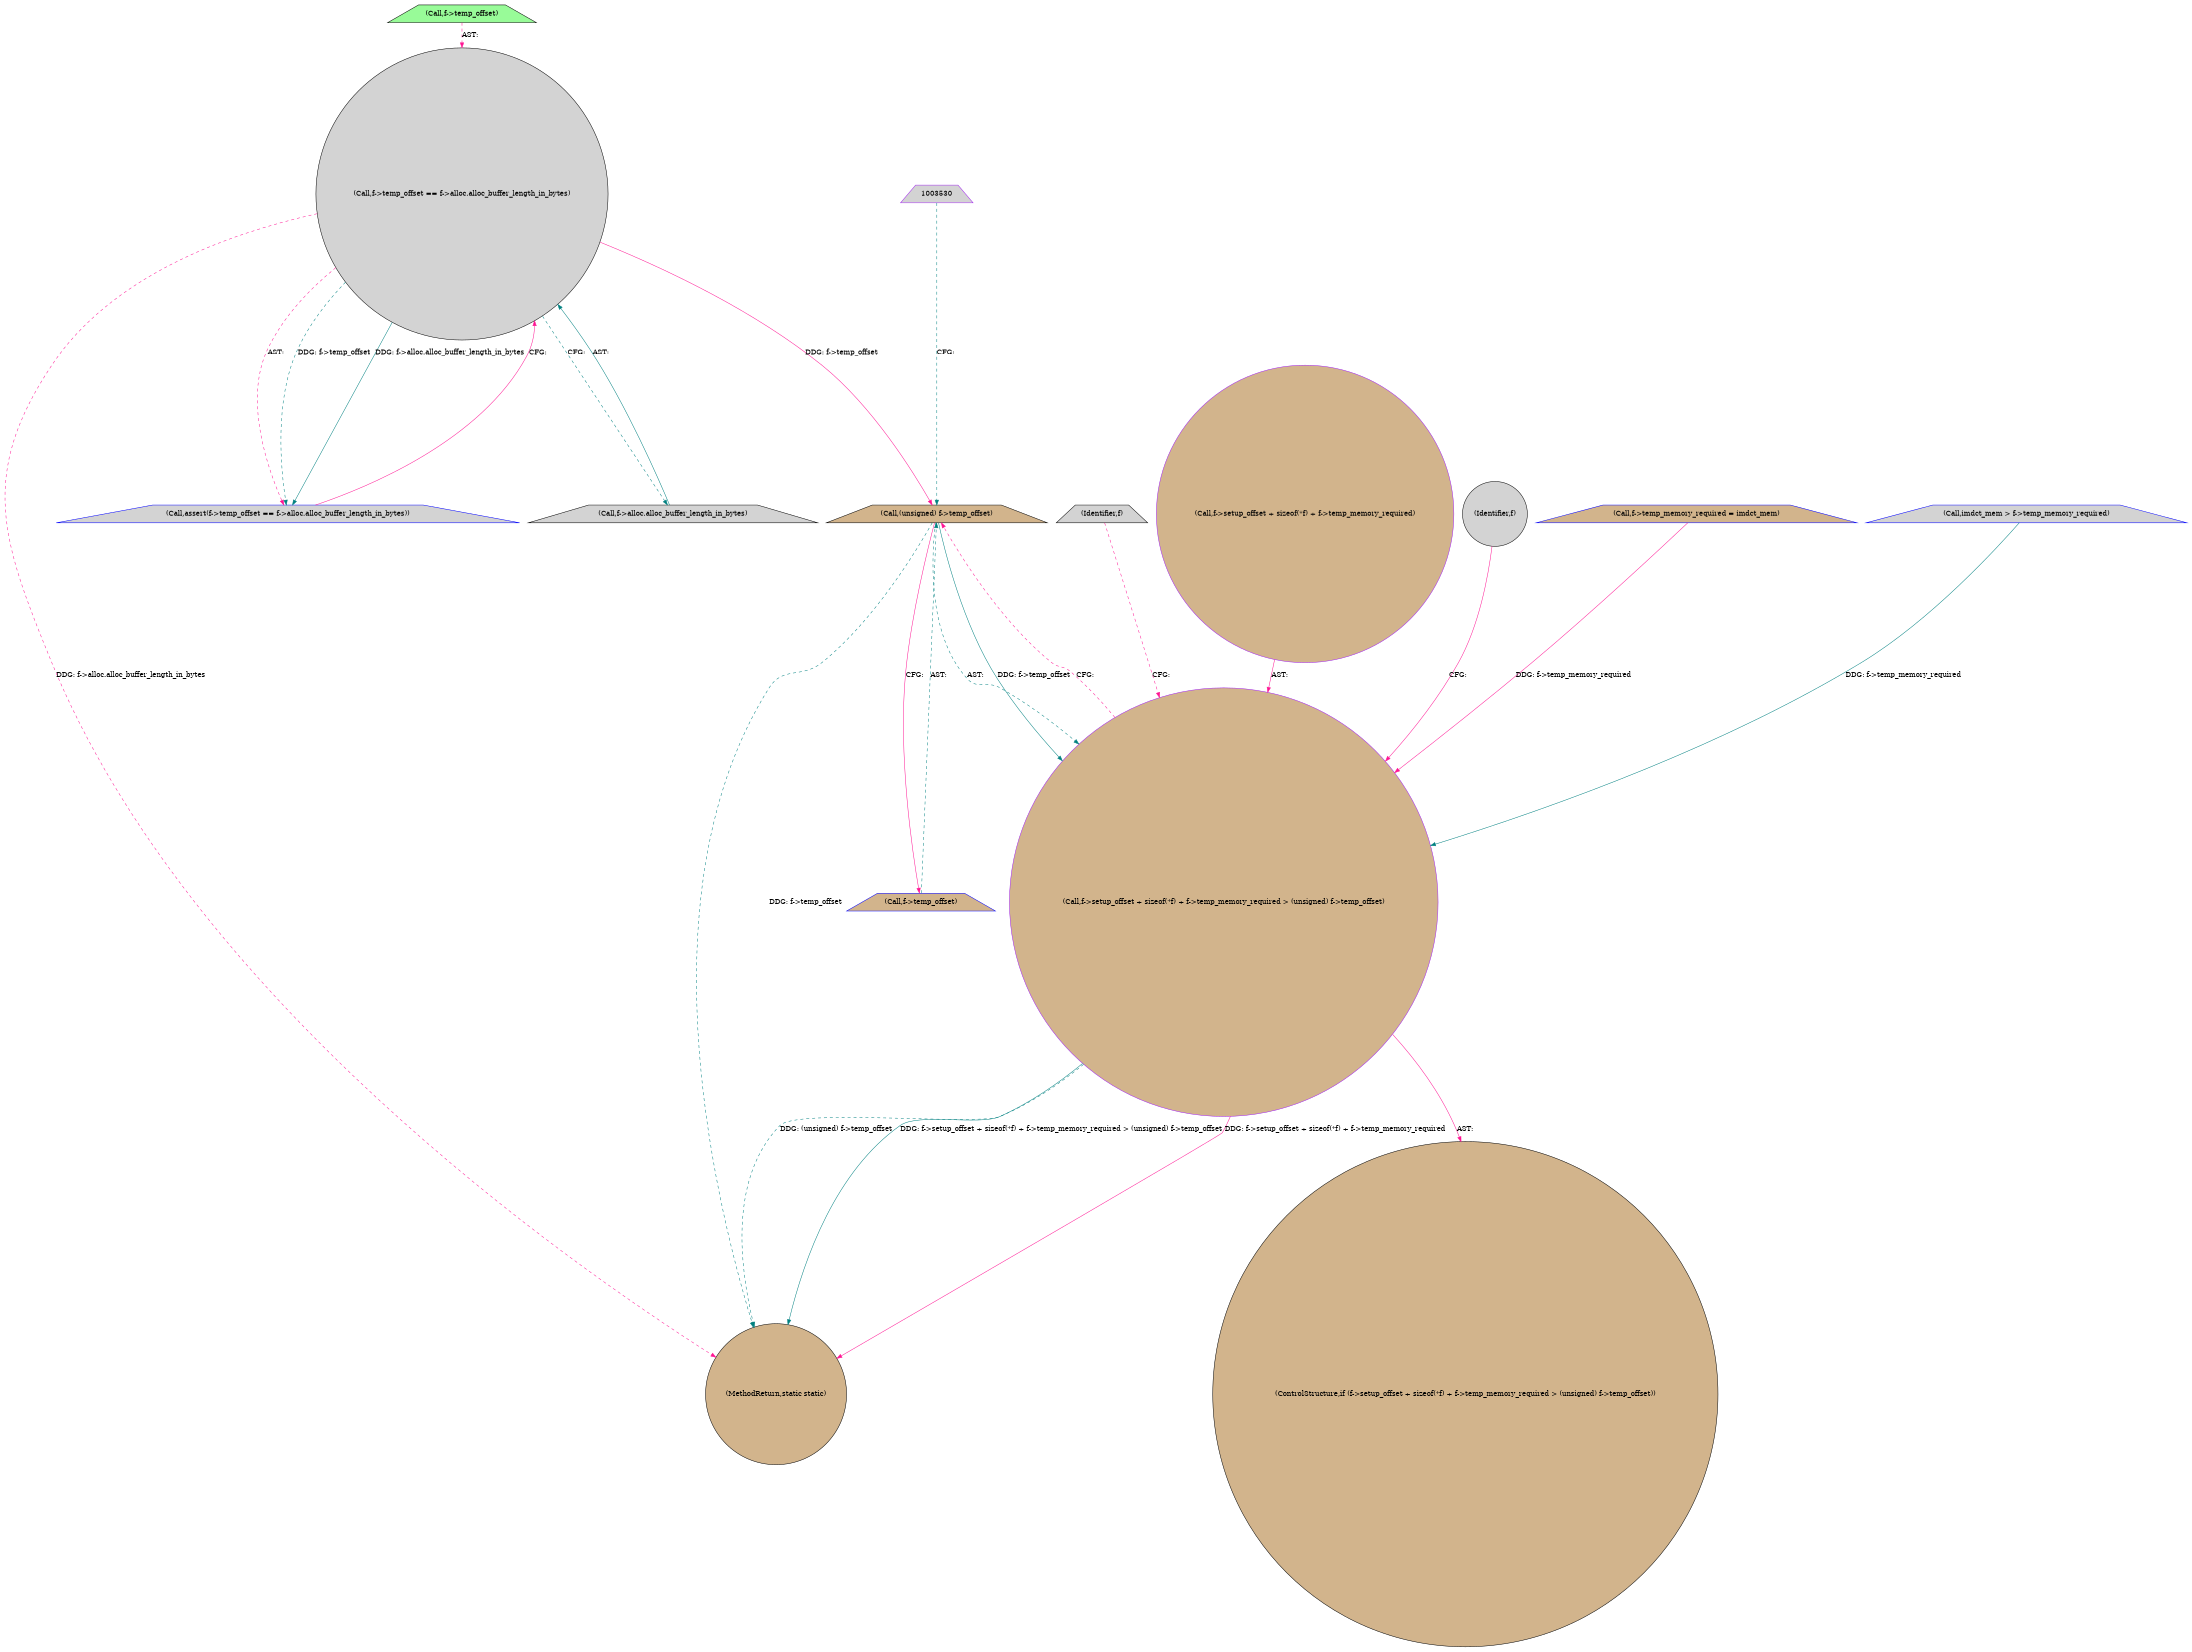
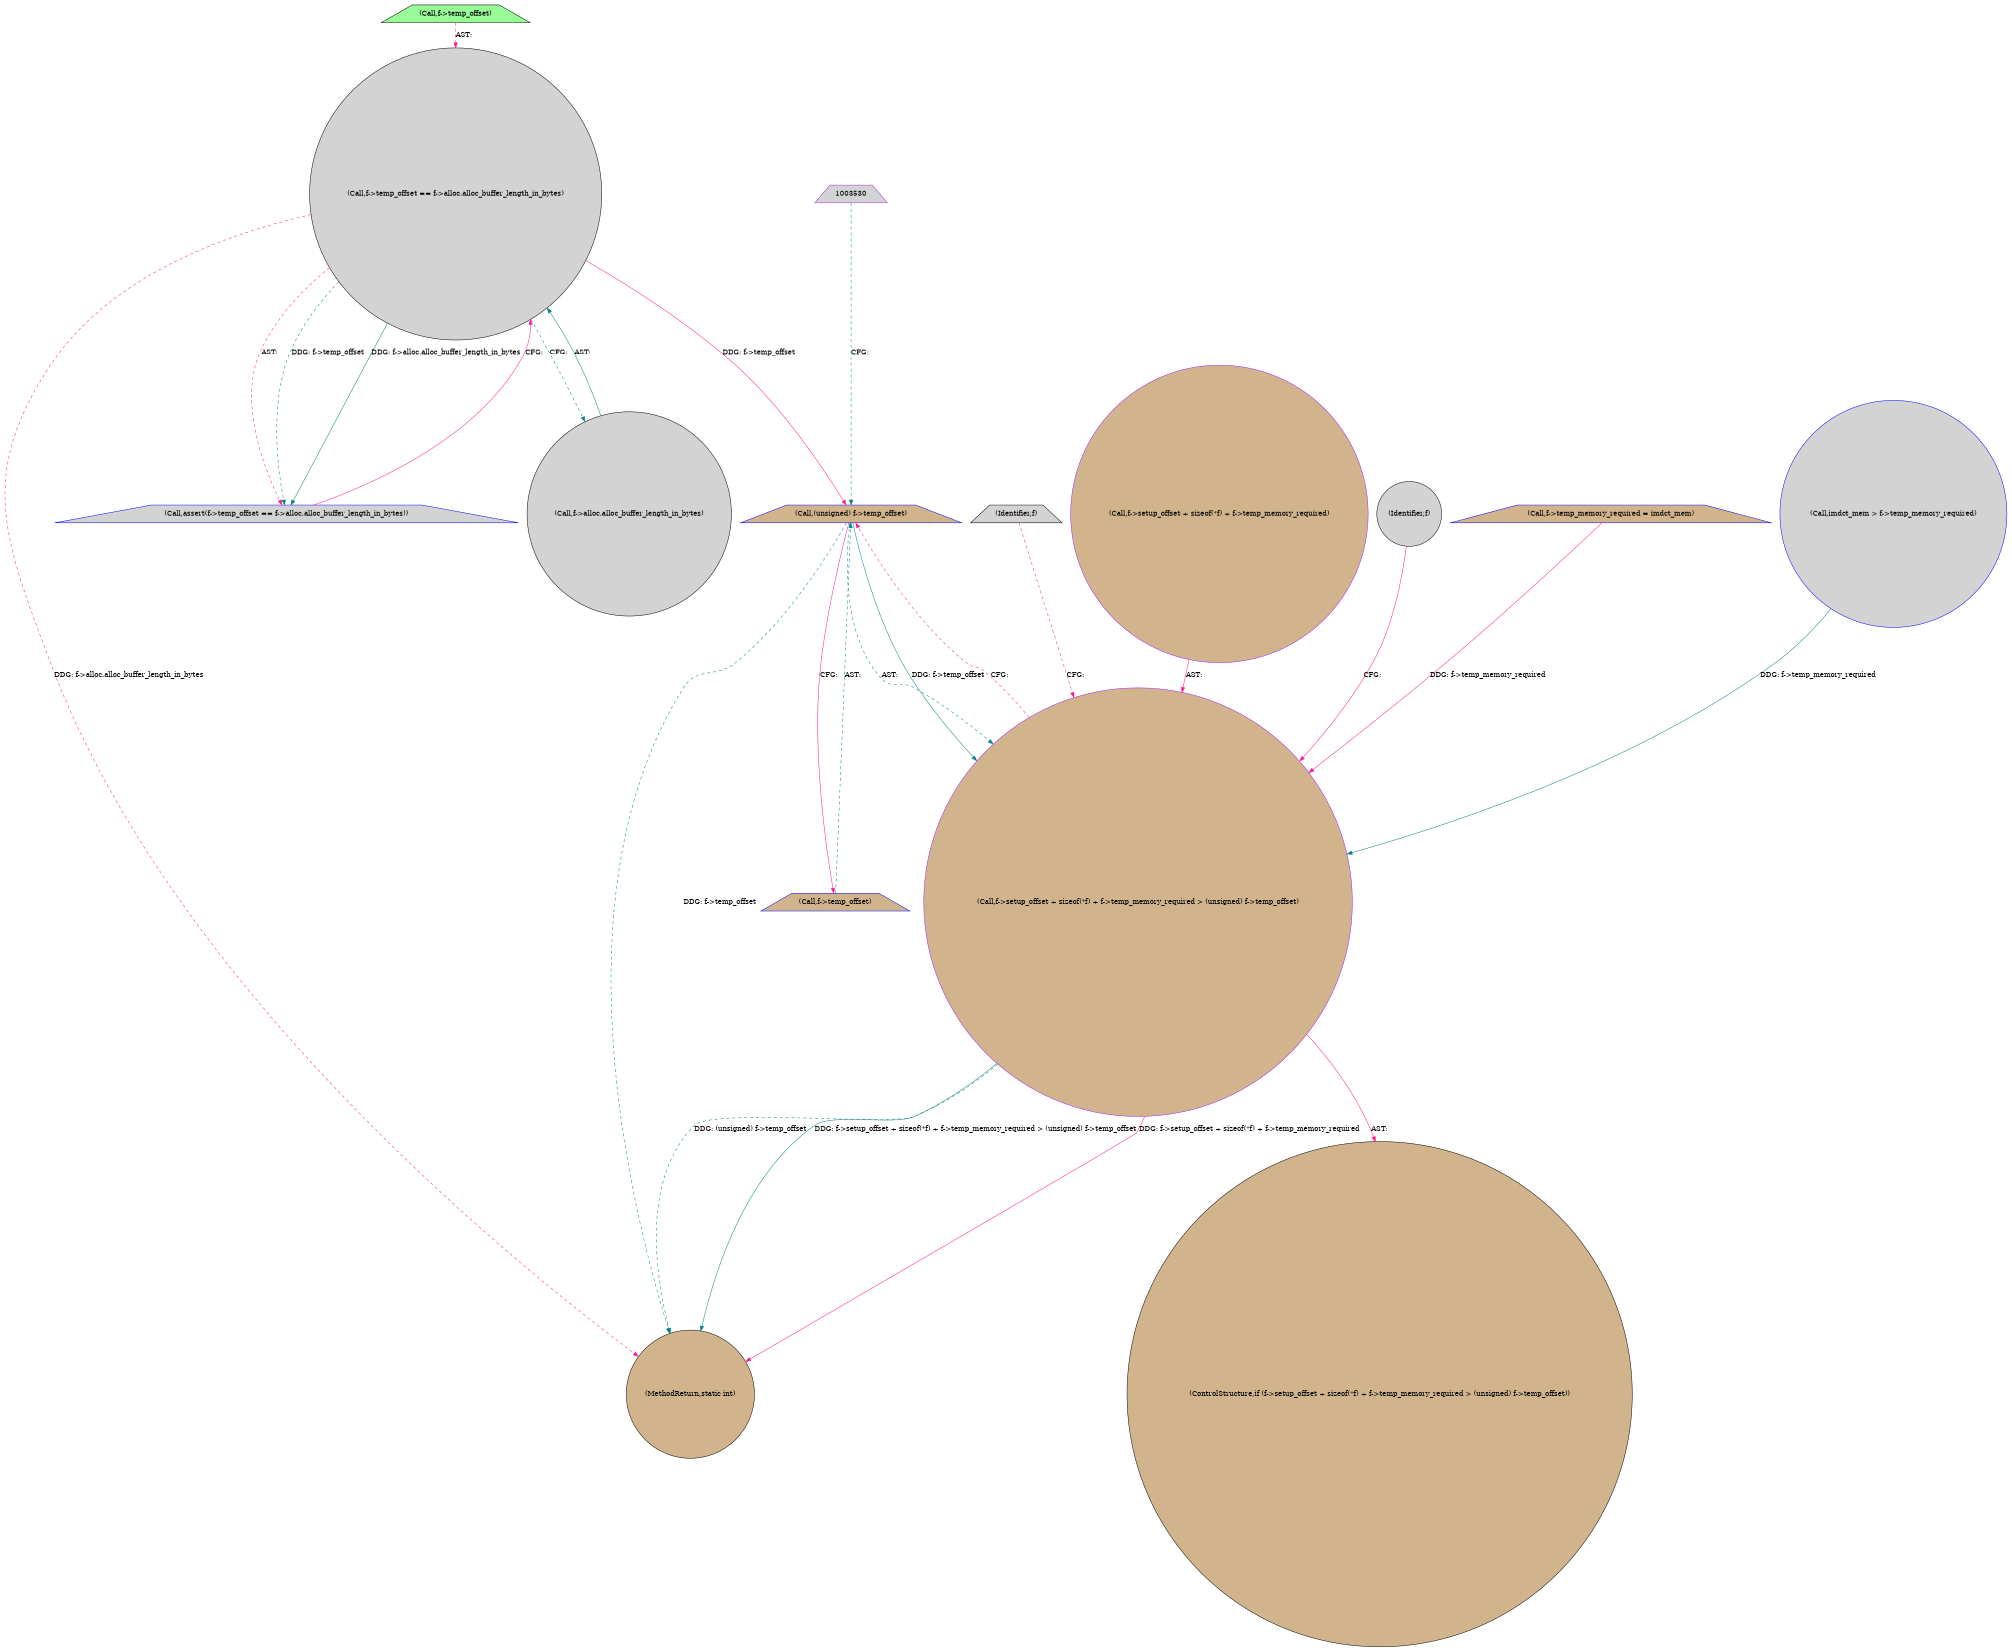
node "(Call,f->alloc.alloc_buffer_length_in_bytes)": shape trapezium -> circle
node "(Call,(unsigned) f->temp_offset)": color black -> blue
node "(Call,imdct_mem > f->temp_memory_required)": shape trapezium -> circle
node "(MethodReturn,static static)": label "(MethodReturn,static static)" -> "(MethodReturn,static int)"
